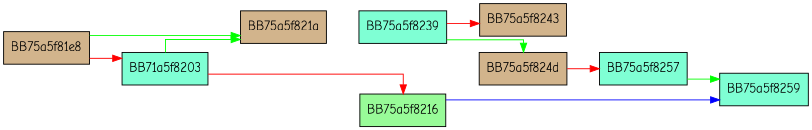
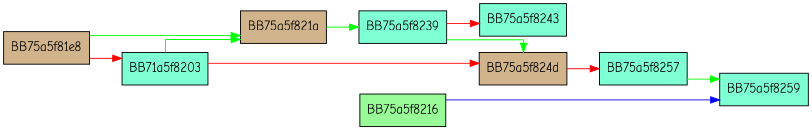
node "BB75a5f8243": fillcolor tan -> aquamarine
edge "BB75a5f821a" -> "BB75a5f8239": added
edge "BB71a5f8203" -> "BB75a5f8216": now "BB71a5f8203" -> "BB75a5f824d"
